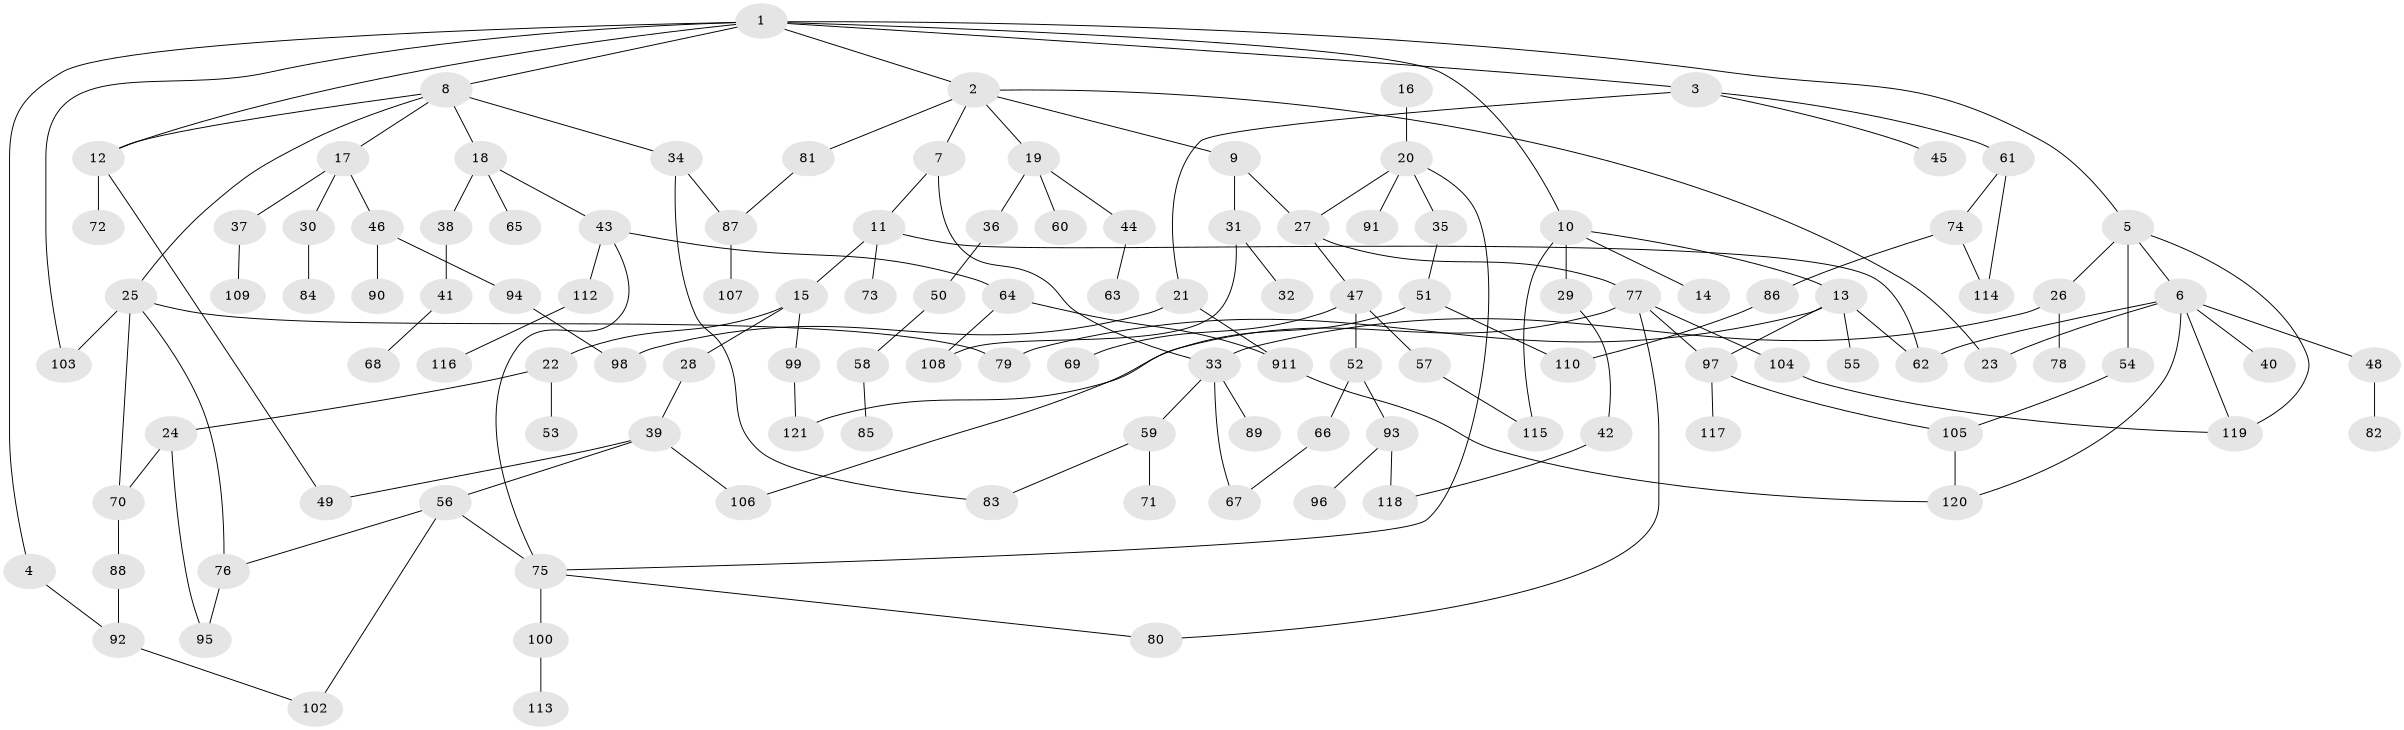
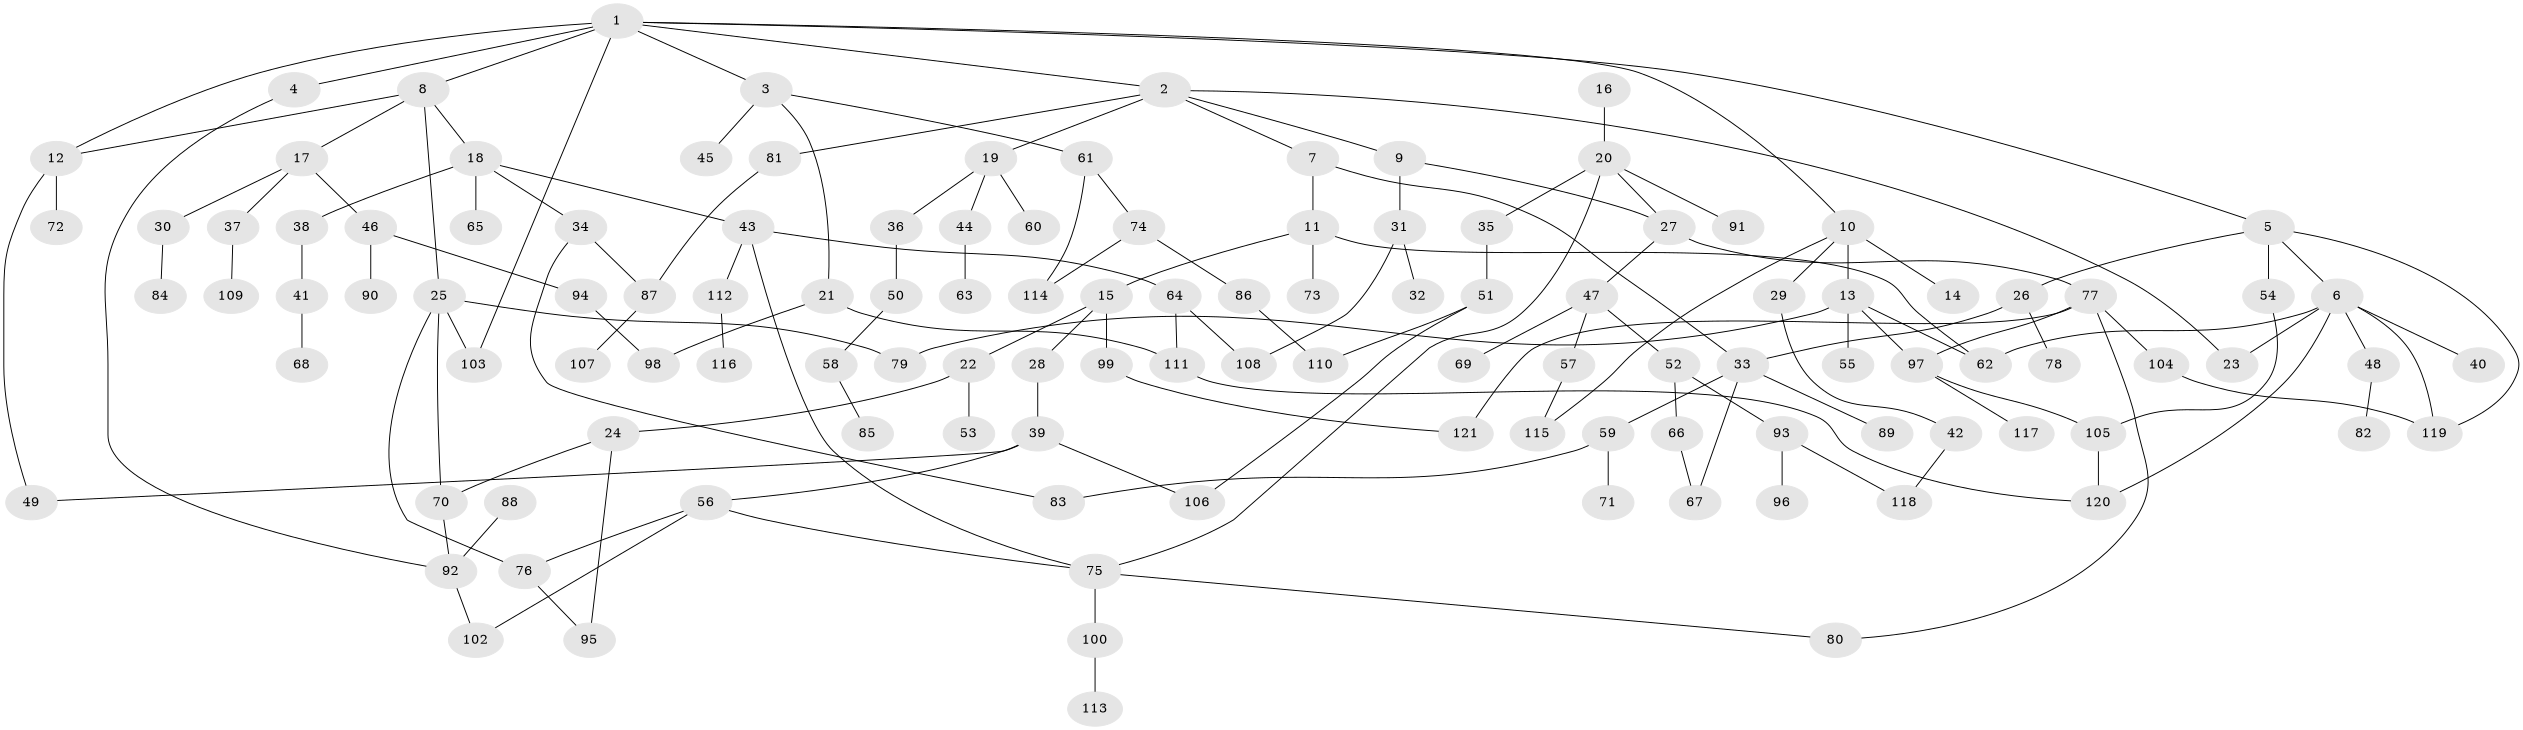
edge "8" -- "34": now "18" -- "34"
node "911": label "911" -> "111"
edge "70" -- "88": now "70" -- "92"
